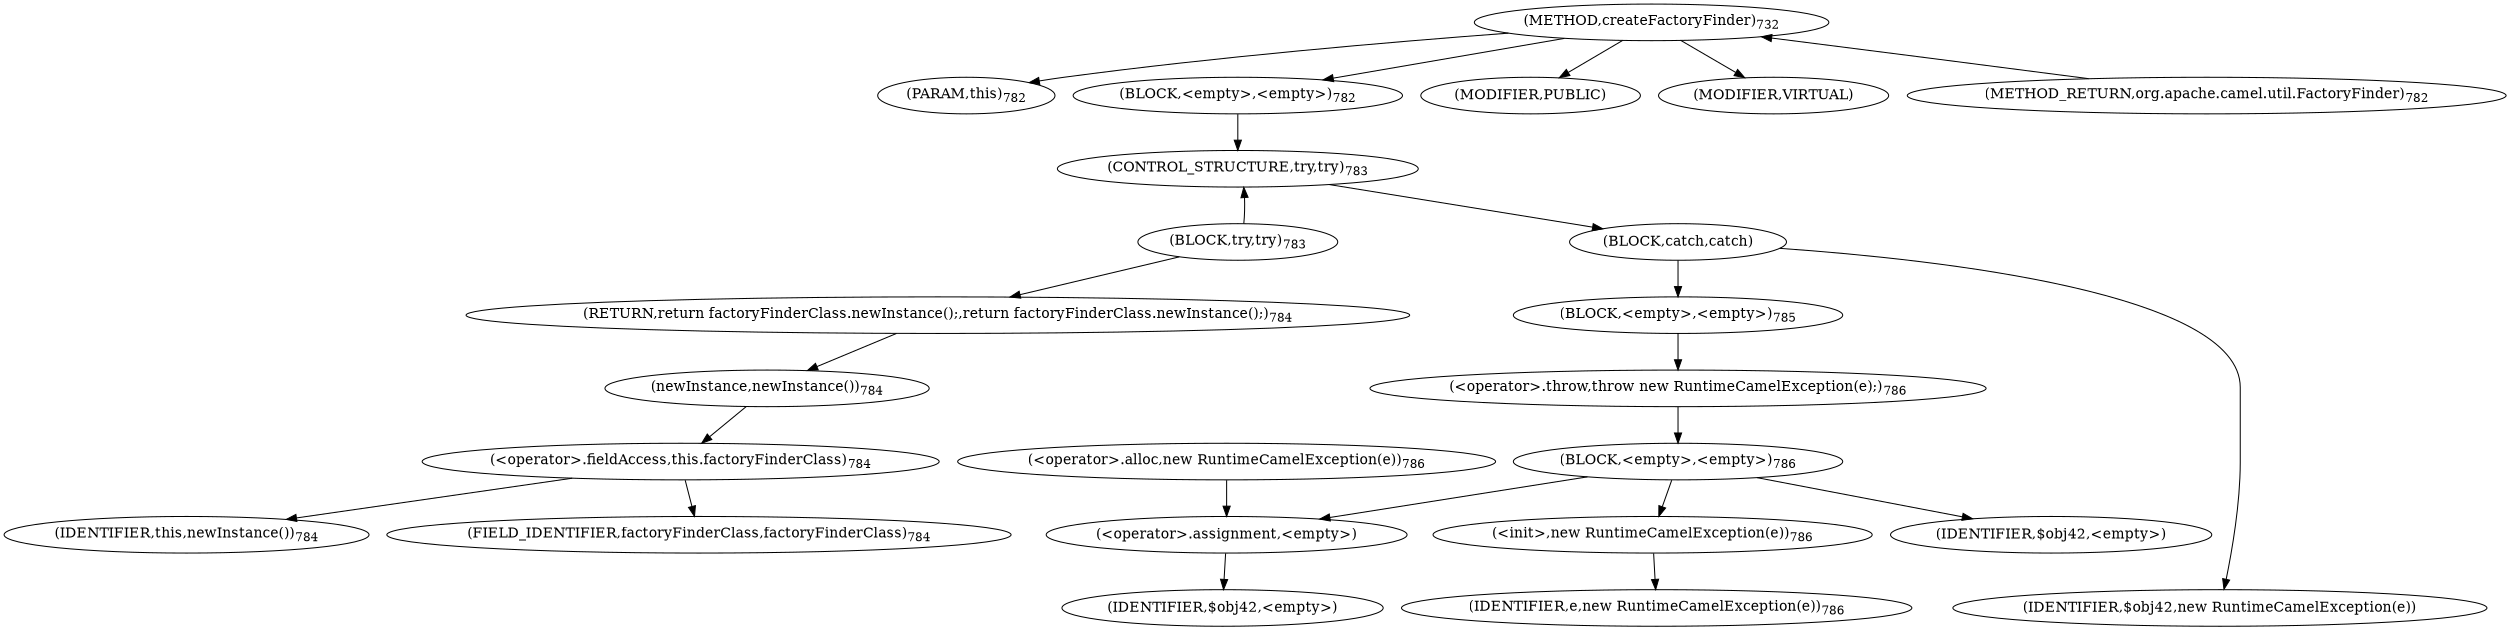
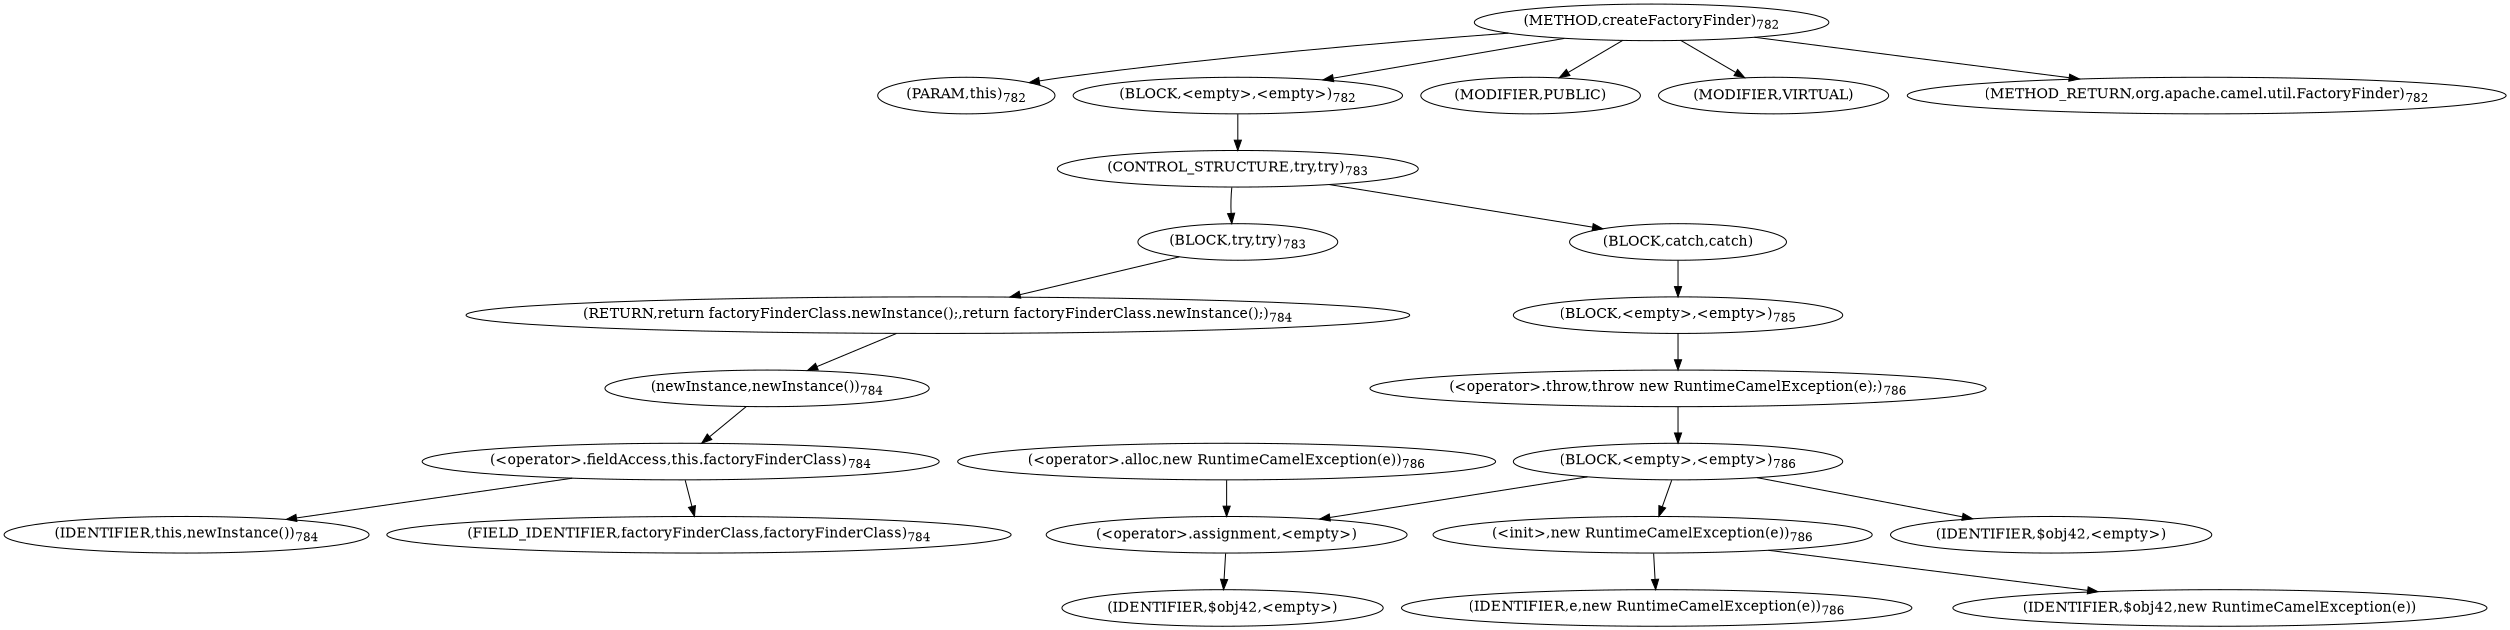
node "(METHOD,createFactoryFinder)": text "732" -> "782"
edge "(METHOD_RETURN,org.apache.camel.util.FactoryFinder)" -> "(METHOD,createFactoryFinder)": reversed
edge "(BLOCK,try,try)" -> "(CONTROL_STRUCTURE,try,try)": reversed
edge "(BLOCK,catch,catch)" -> "(IDENTIFIER,$obj42,new RuntimeCamelException(e))": now "(<init>,new RuntimeCamelException(e))" -> "(IDENTIFIER,$obj42,new RuntimeCamelException(e))"
